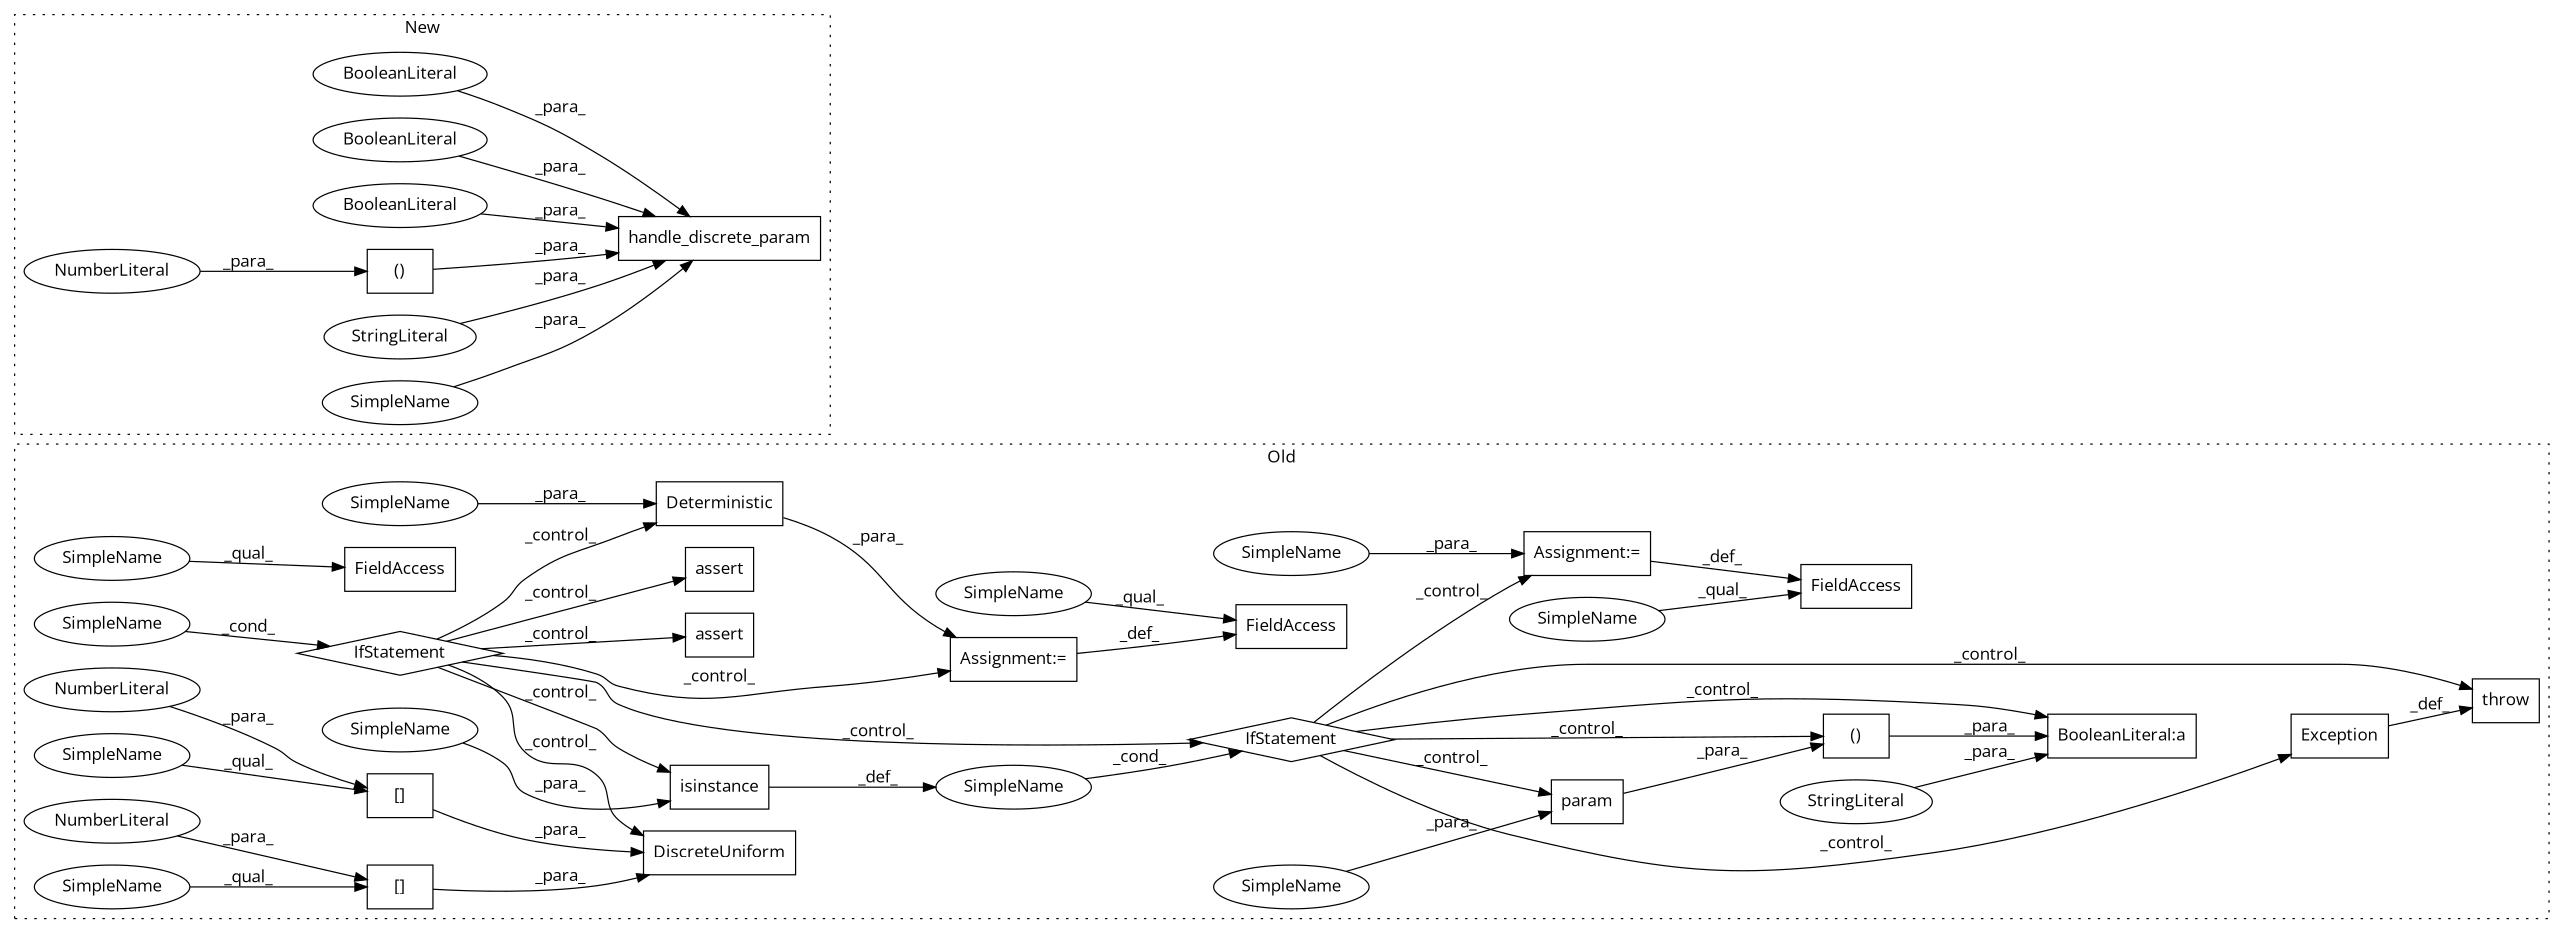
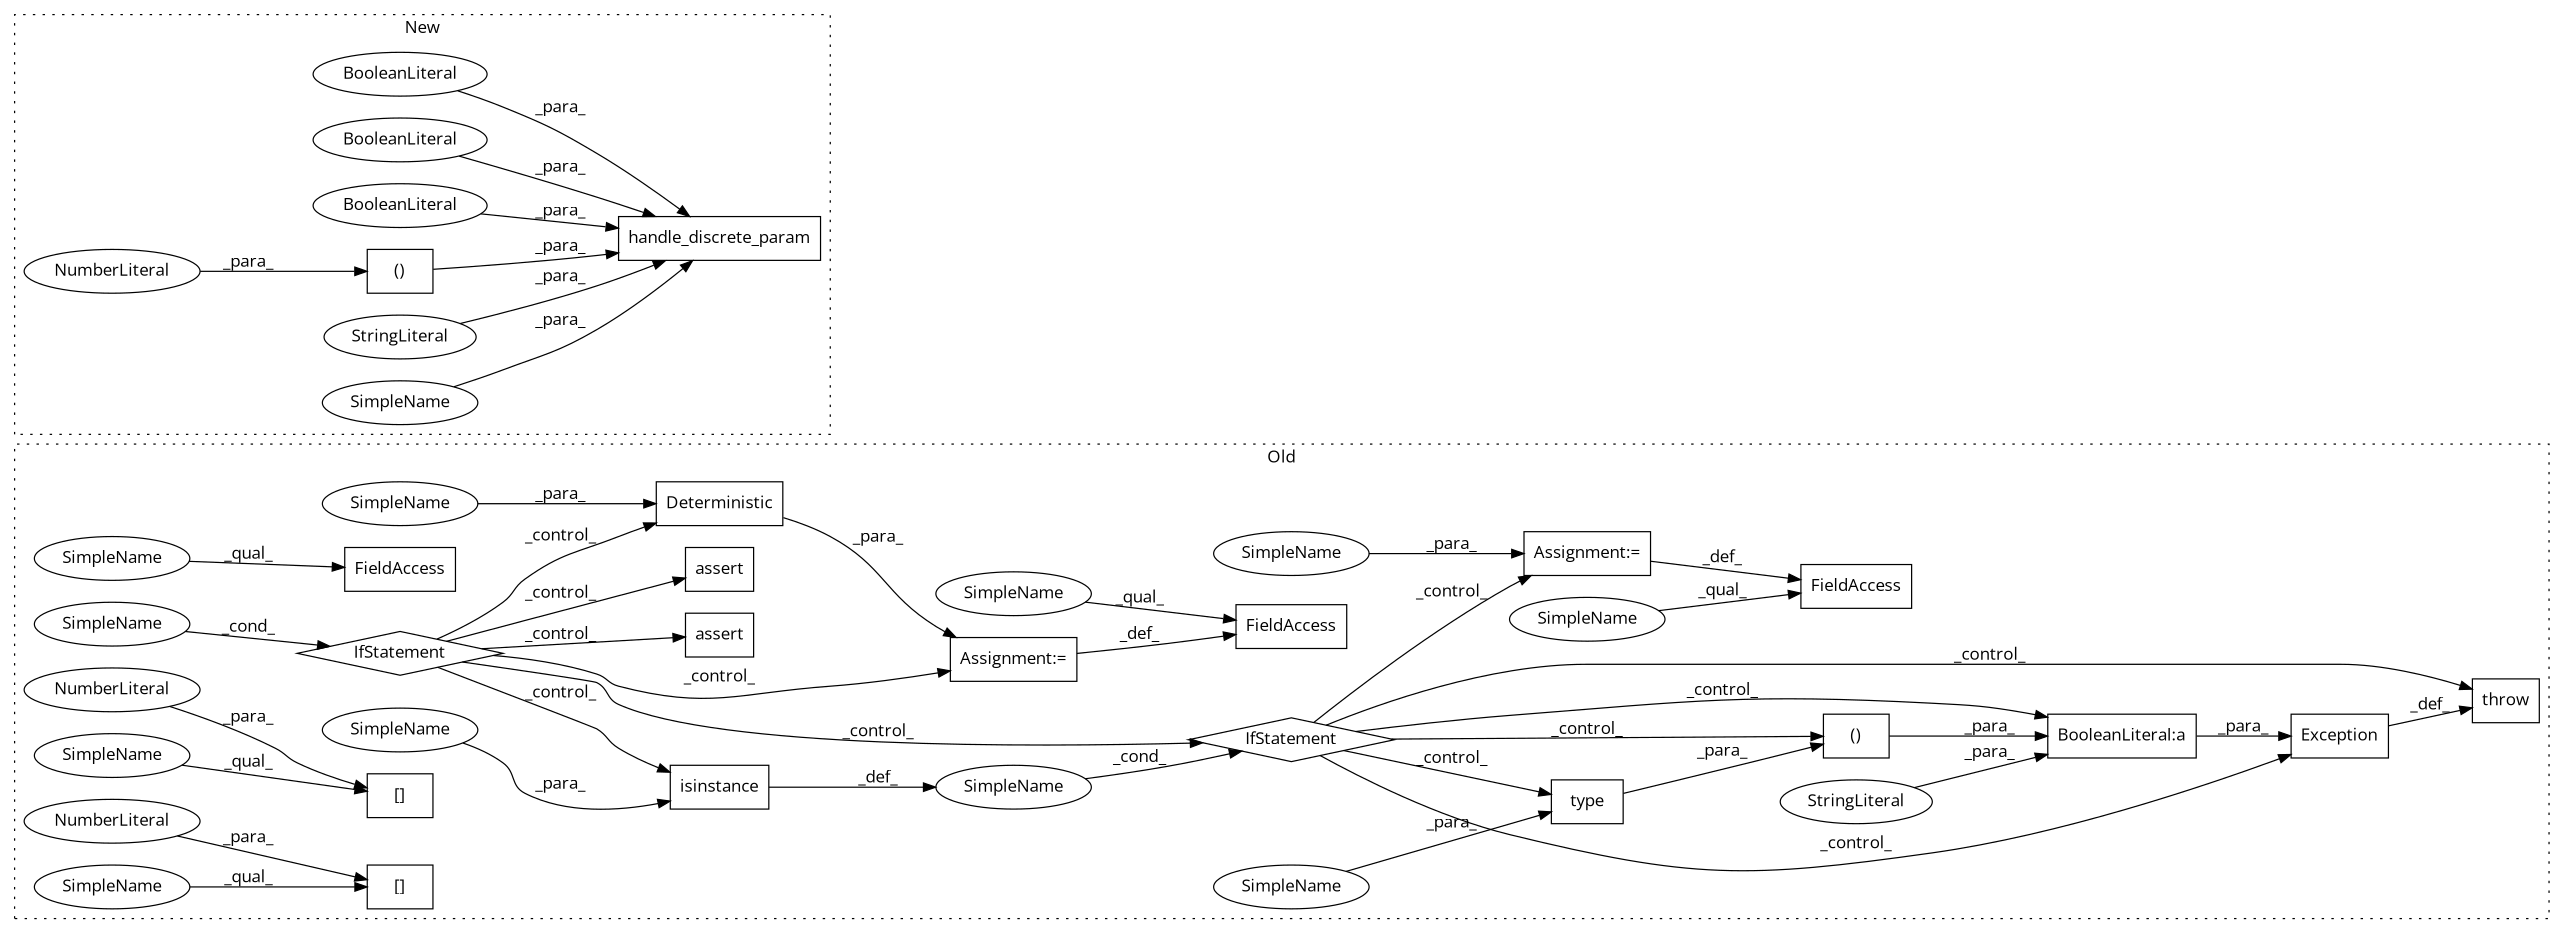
edge "BooleanLiteral:a" -> "Exception": added, label "_para_"
node "param": label "param" -> "type"
node "DiscreteUniform": removed
